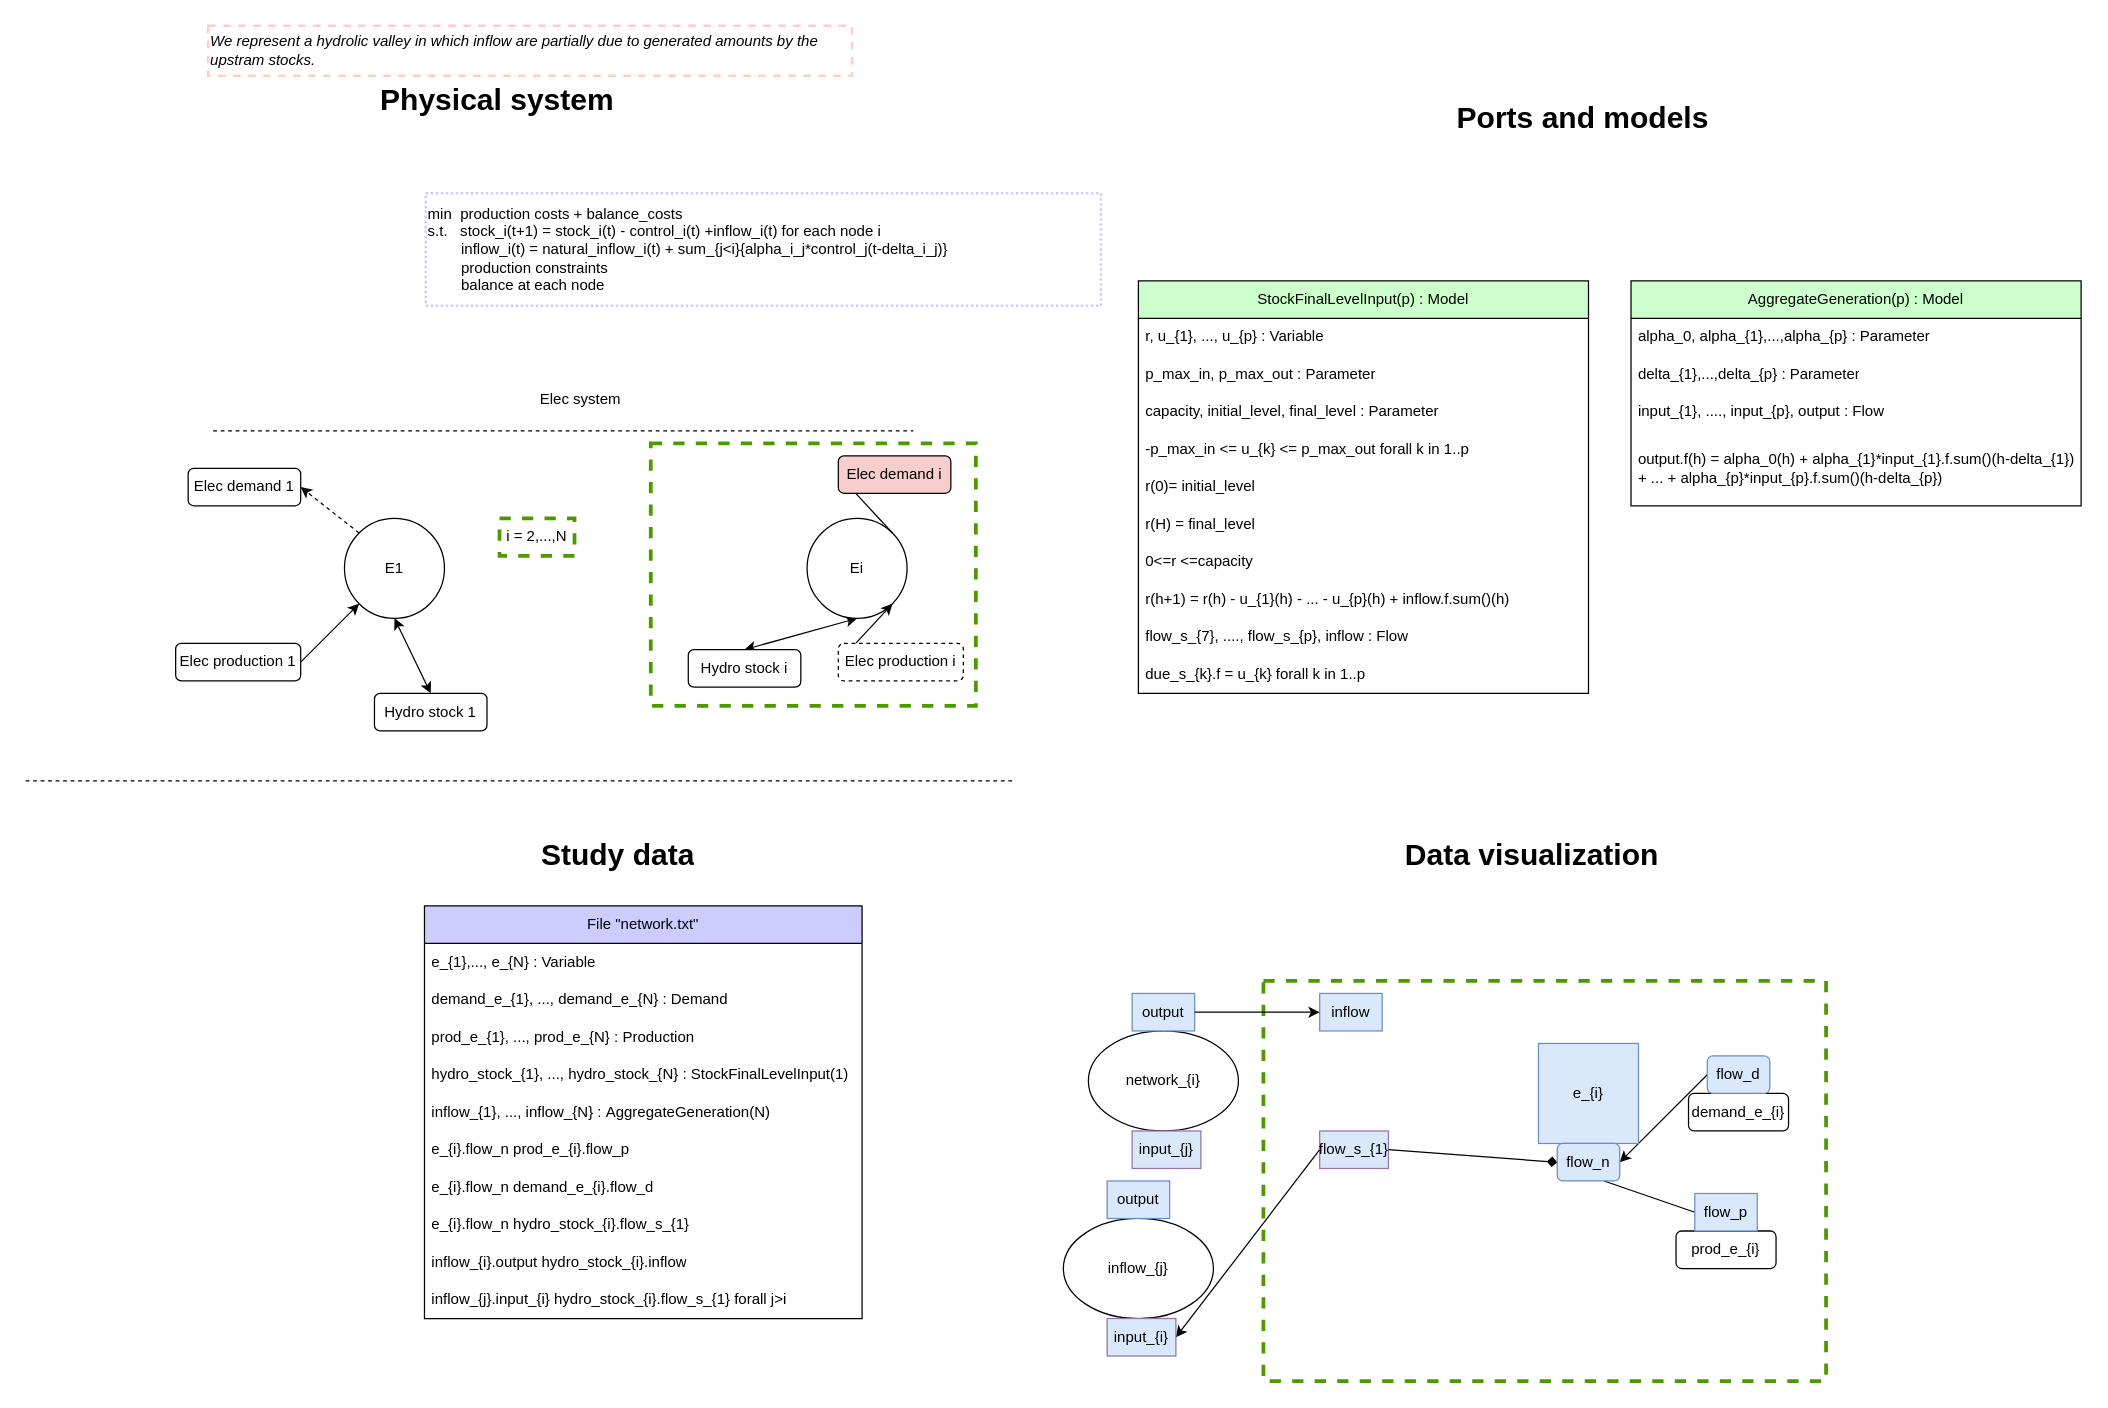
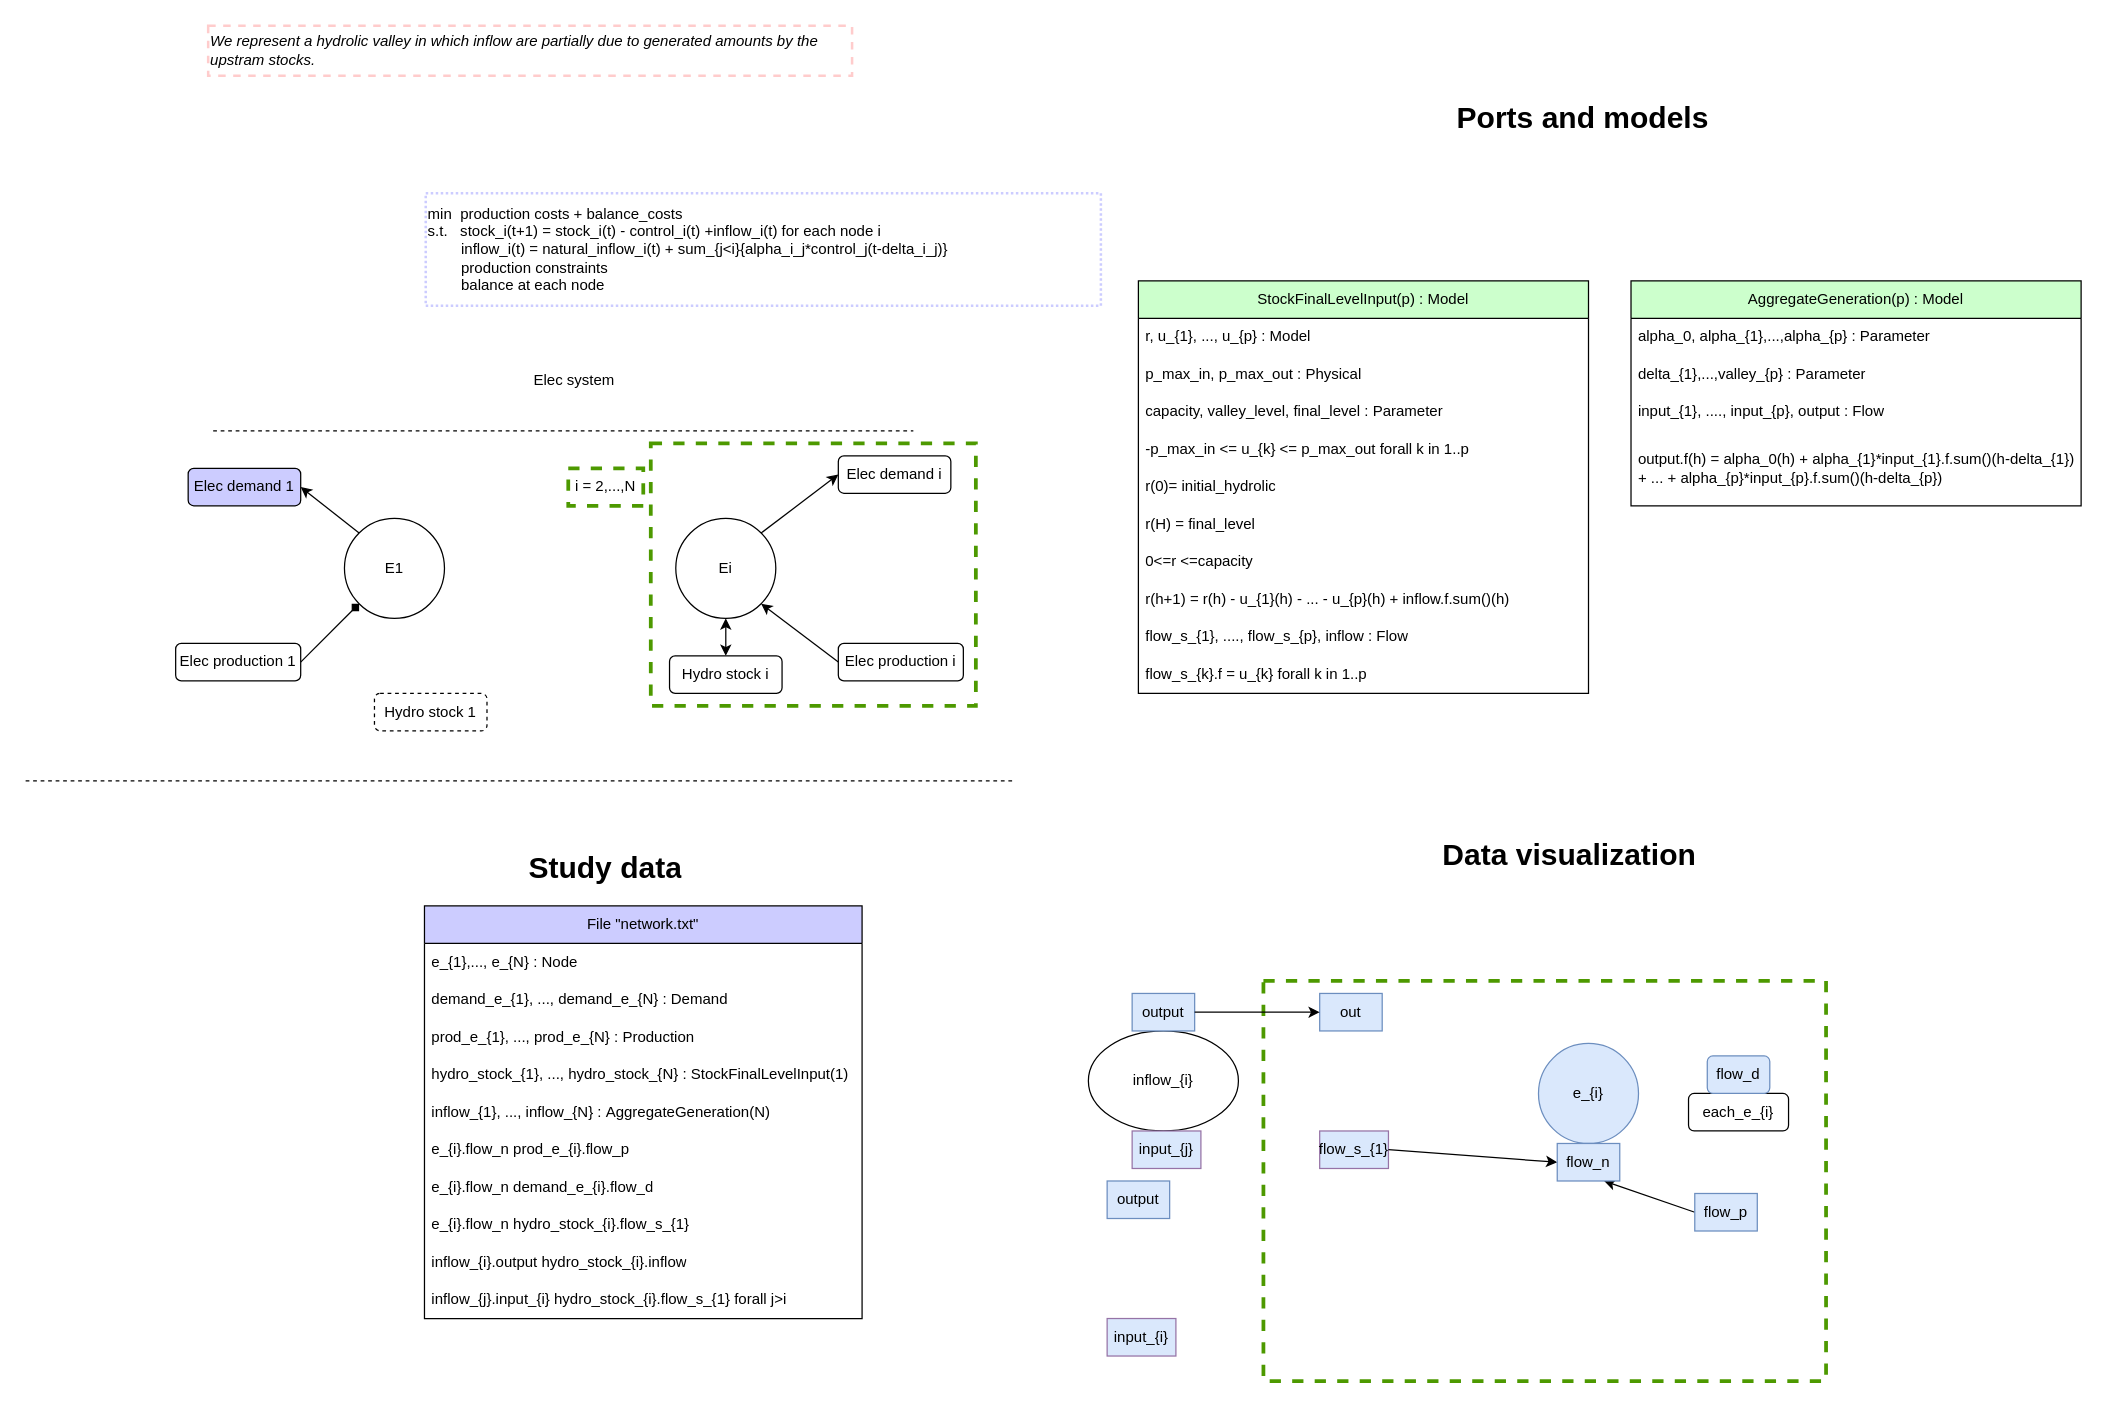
node "Physical system": removed
node "r, u_{1}, ..., u_{p} : Variable": label "r, u_{1}, ..., u_{p} : Variable" -> "r, u_{1}, ..., u_{p} : Model"
node "p_max_in, p_max_out : Parameter": label "p_max_in, p_max_out : Parameter" -> "p_max_in, p_max_out : Physical"
node "delta_{1},...,delta_{p} : Parameter": label "delta_{1},...,delta_{p} : Parameter" -> "delta_{1},...,valley_{p} : Parameter"
node "Elec system": moved (581, 399) -> (574, 381)
node "capacity, initial_level, final_level : Parameter": label "capacity, initial_level, final_level : Parameter" -> "capacity, valley_level, final_level : Parameter"
node "Elec demand i": fillcolor #f8cecc -> #ffffff
node "Elec demand 1": fillcolor #ffffff -> #ccccff
node "r(0)= initial_level": label "r(0)= initial_level" -> "r(0)= initial_hydrolic"
edge "E1" -> "Elec demand 1": style dashed -> solid
node "i = 2,...,N": moved (537, 537) -> (606, 487)
node "Ei": moved (857, 568) -> (726, 568)
edge "Elec production 1" -> "E1": arrowhead classic -> diamond
node "flow_s_{7}, ...., flow_s_{p}, inflow : Flow": label "flow_s_{7}, ...., flow_s_{p}, inflow : Flow" -> "flow_s_{1}, ...., flow_s_{p}, inflow : Flow"
edge "E1" -- "Hydro stock 1": removed
node "Elec production i": style dashed -> solid
node "Hydro stock i": moved (744, 668) -> (726, 674)
node "due_s_{k}.f = u_{k} forall k in 1..p": label "due_s_{k}.f = u_{k} forall k in 1..p" -> "flow_s_{k}.f = u_{k} forall k in 1..p"
node "Hydro stock 1": style solid -> dashed
node "Study data": moved (618, 856) -> (606, 868)
node "Data visualization": moved (1532, 856) -> (1569, 856)
node "e_{1},..., e_{N} : Variable": label "e_{1},..., e_{N} : Variable" -> "e_{1},..., e_{N} : Node"
node "inflow": label "inflow" -> "out"
node "network_{i}": label "network_{i}" -> "inflow_{i}"
node "e_{i}": shape rectangle -> ellipse
node "demand_e_{i}": label "demand_e_{i}" -> "each_e_{i}"
edge "flow_d" -> "flow_n": removed
edge "flow_s_{1}" -> "flow_n": arrowhead diamond -> classic
node "flow_n": shape rounded rectangle -> rectangle
edge "flow_n" -- "flow_p": arrowhead none -> classic
edge "flow_s_{1}" -> "input_{i}": removed
node "prod_e_{i}": removed
node "inflow_{j}": removed
